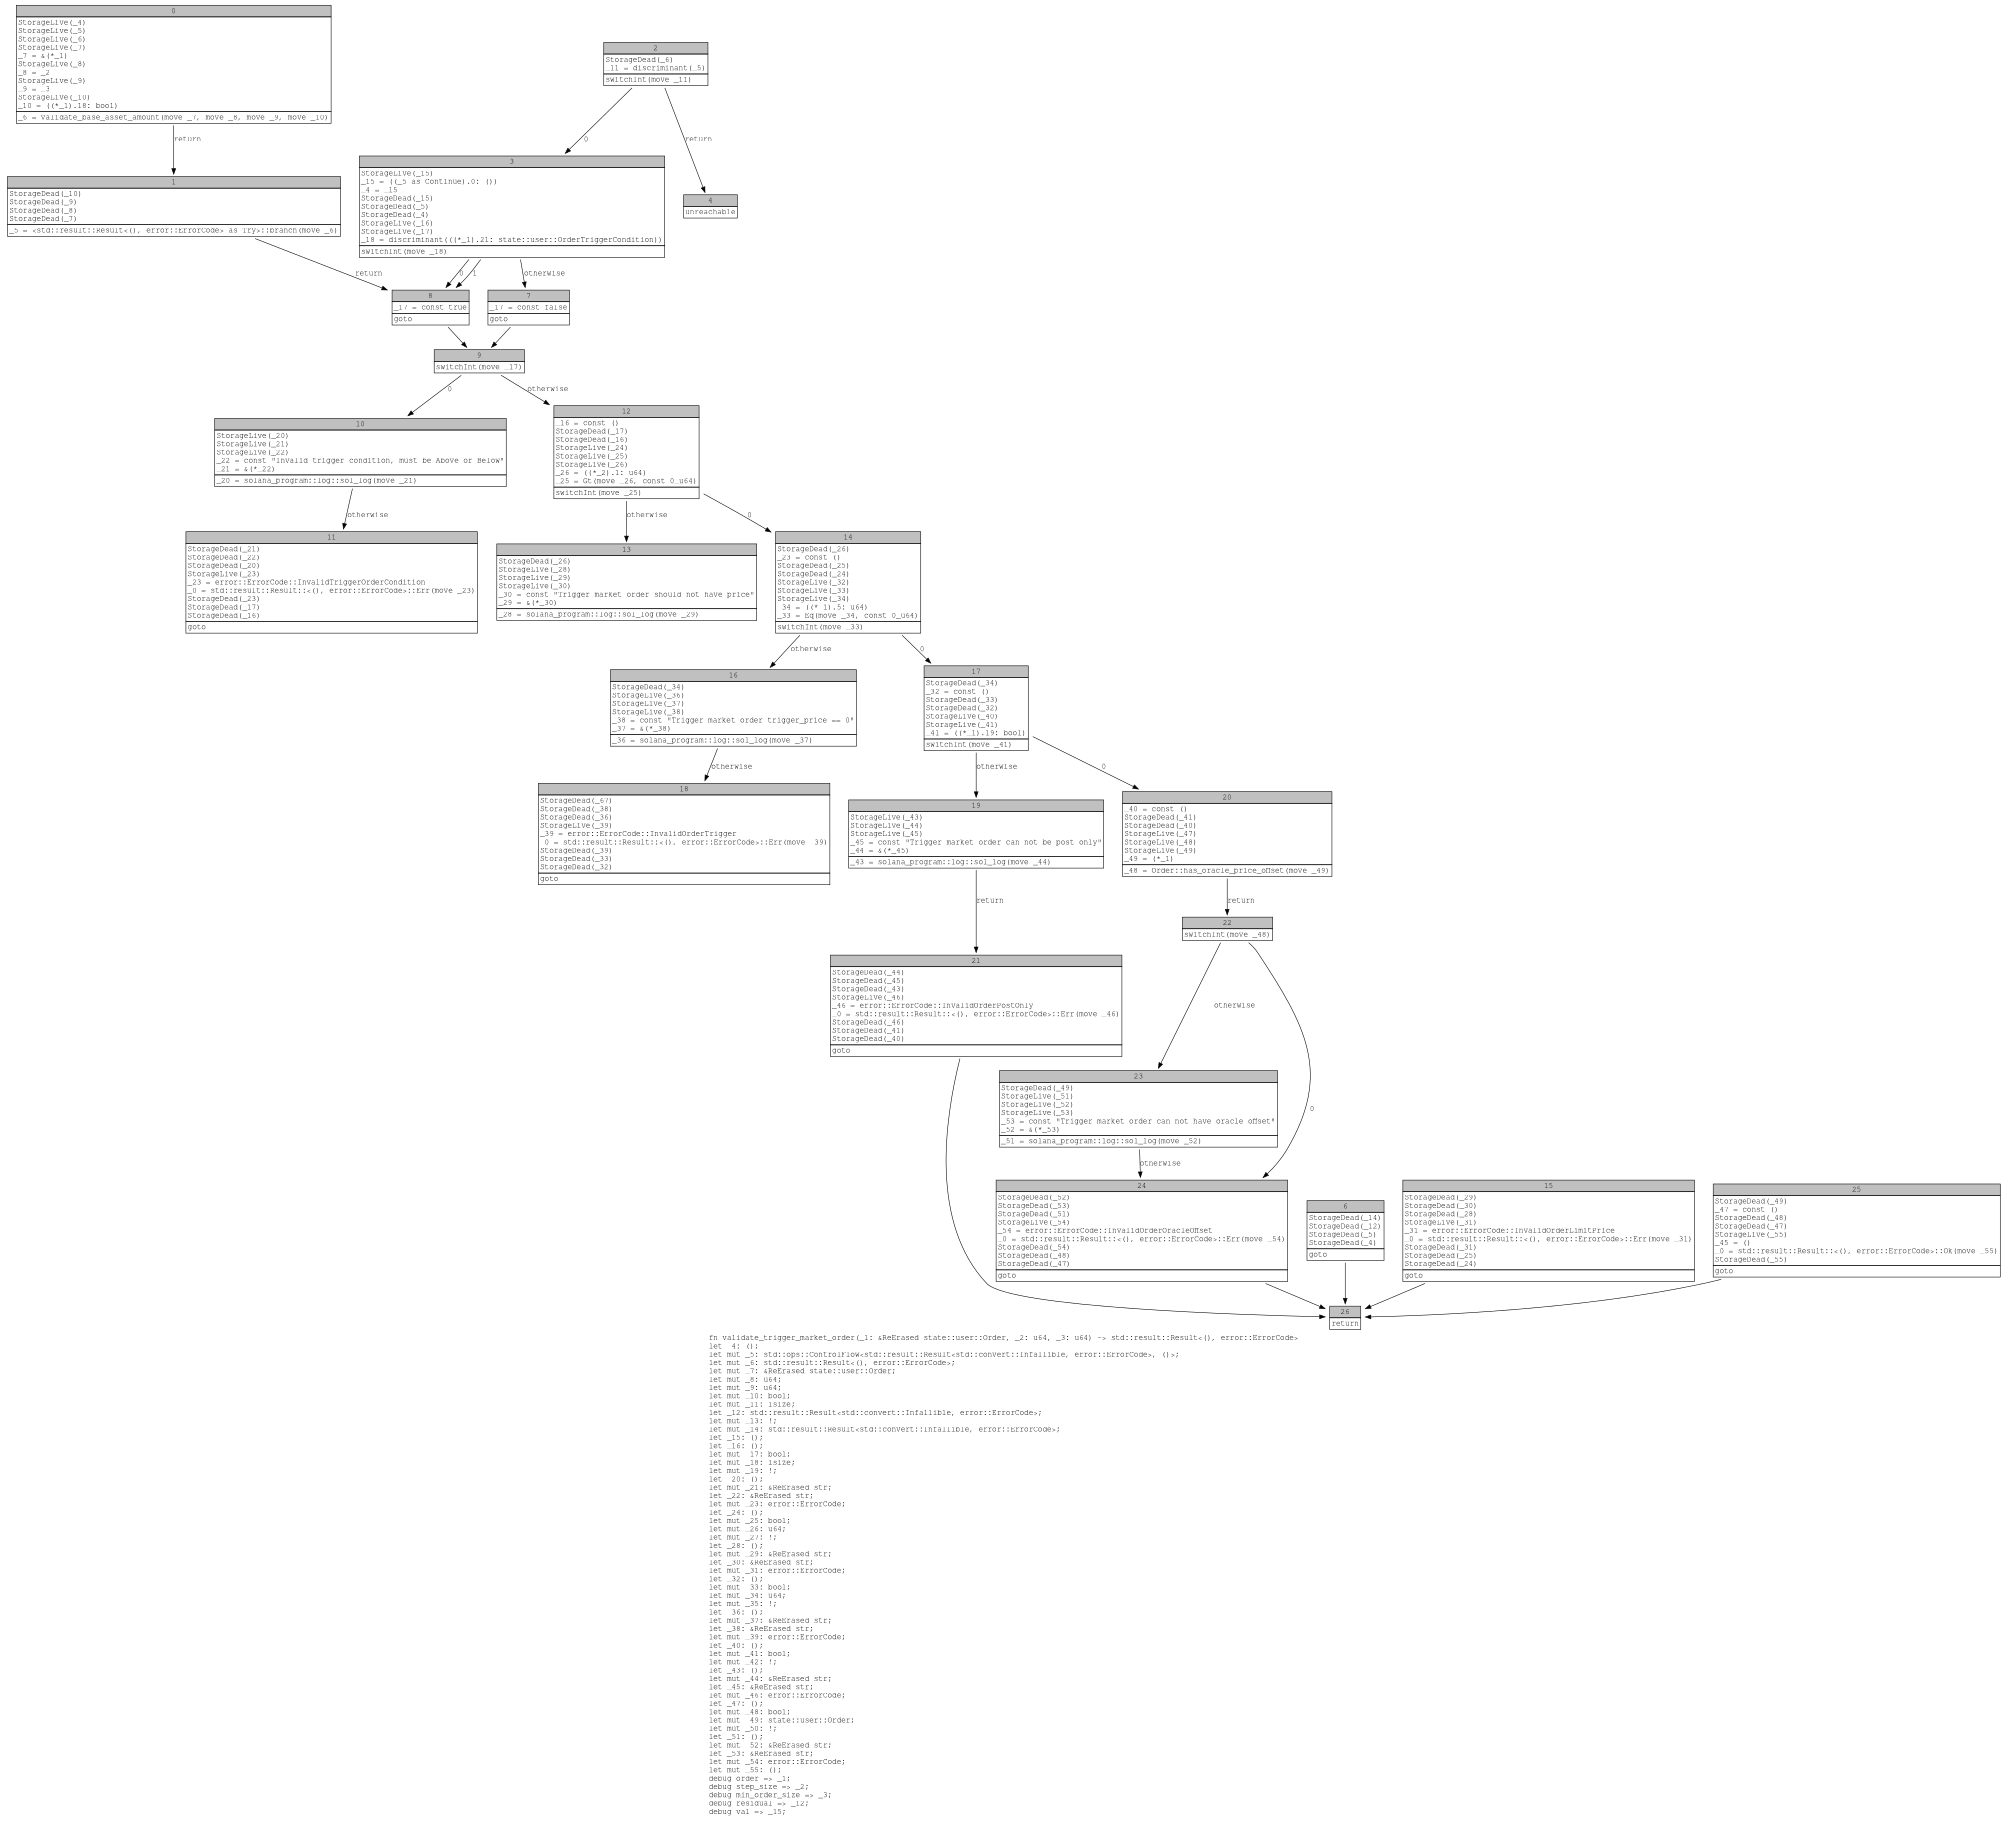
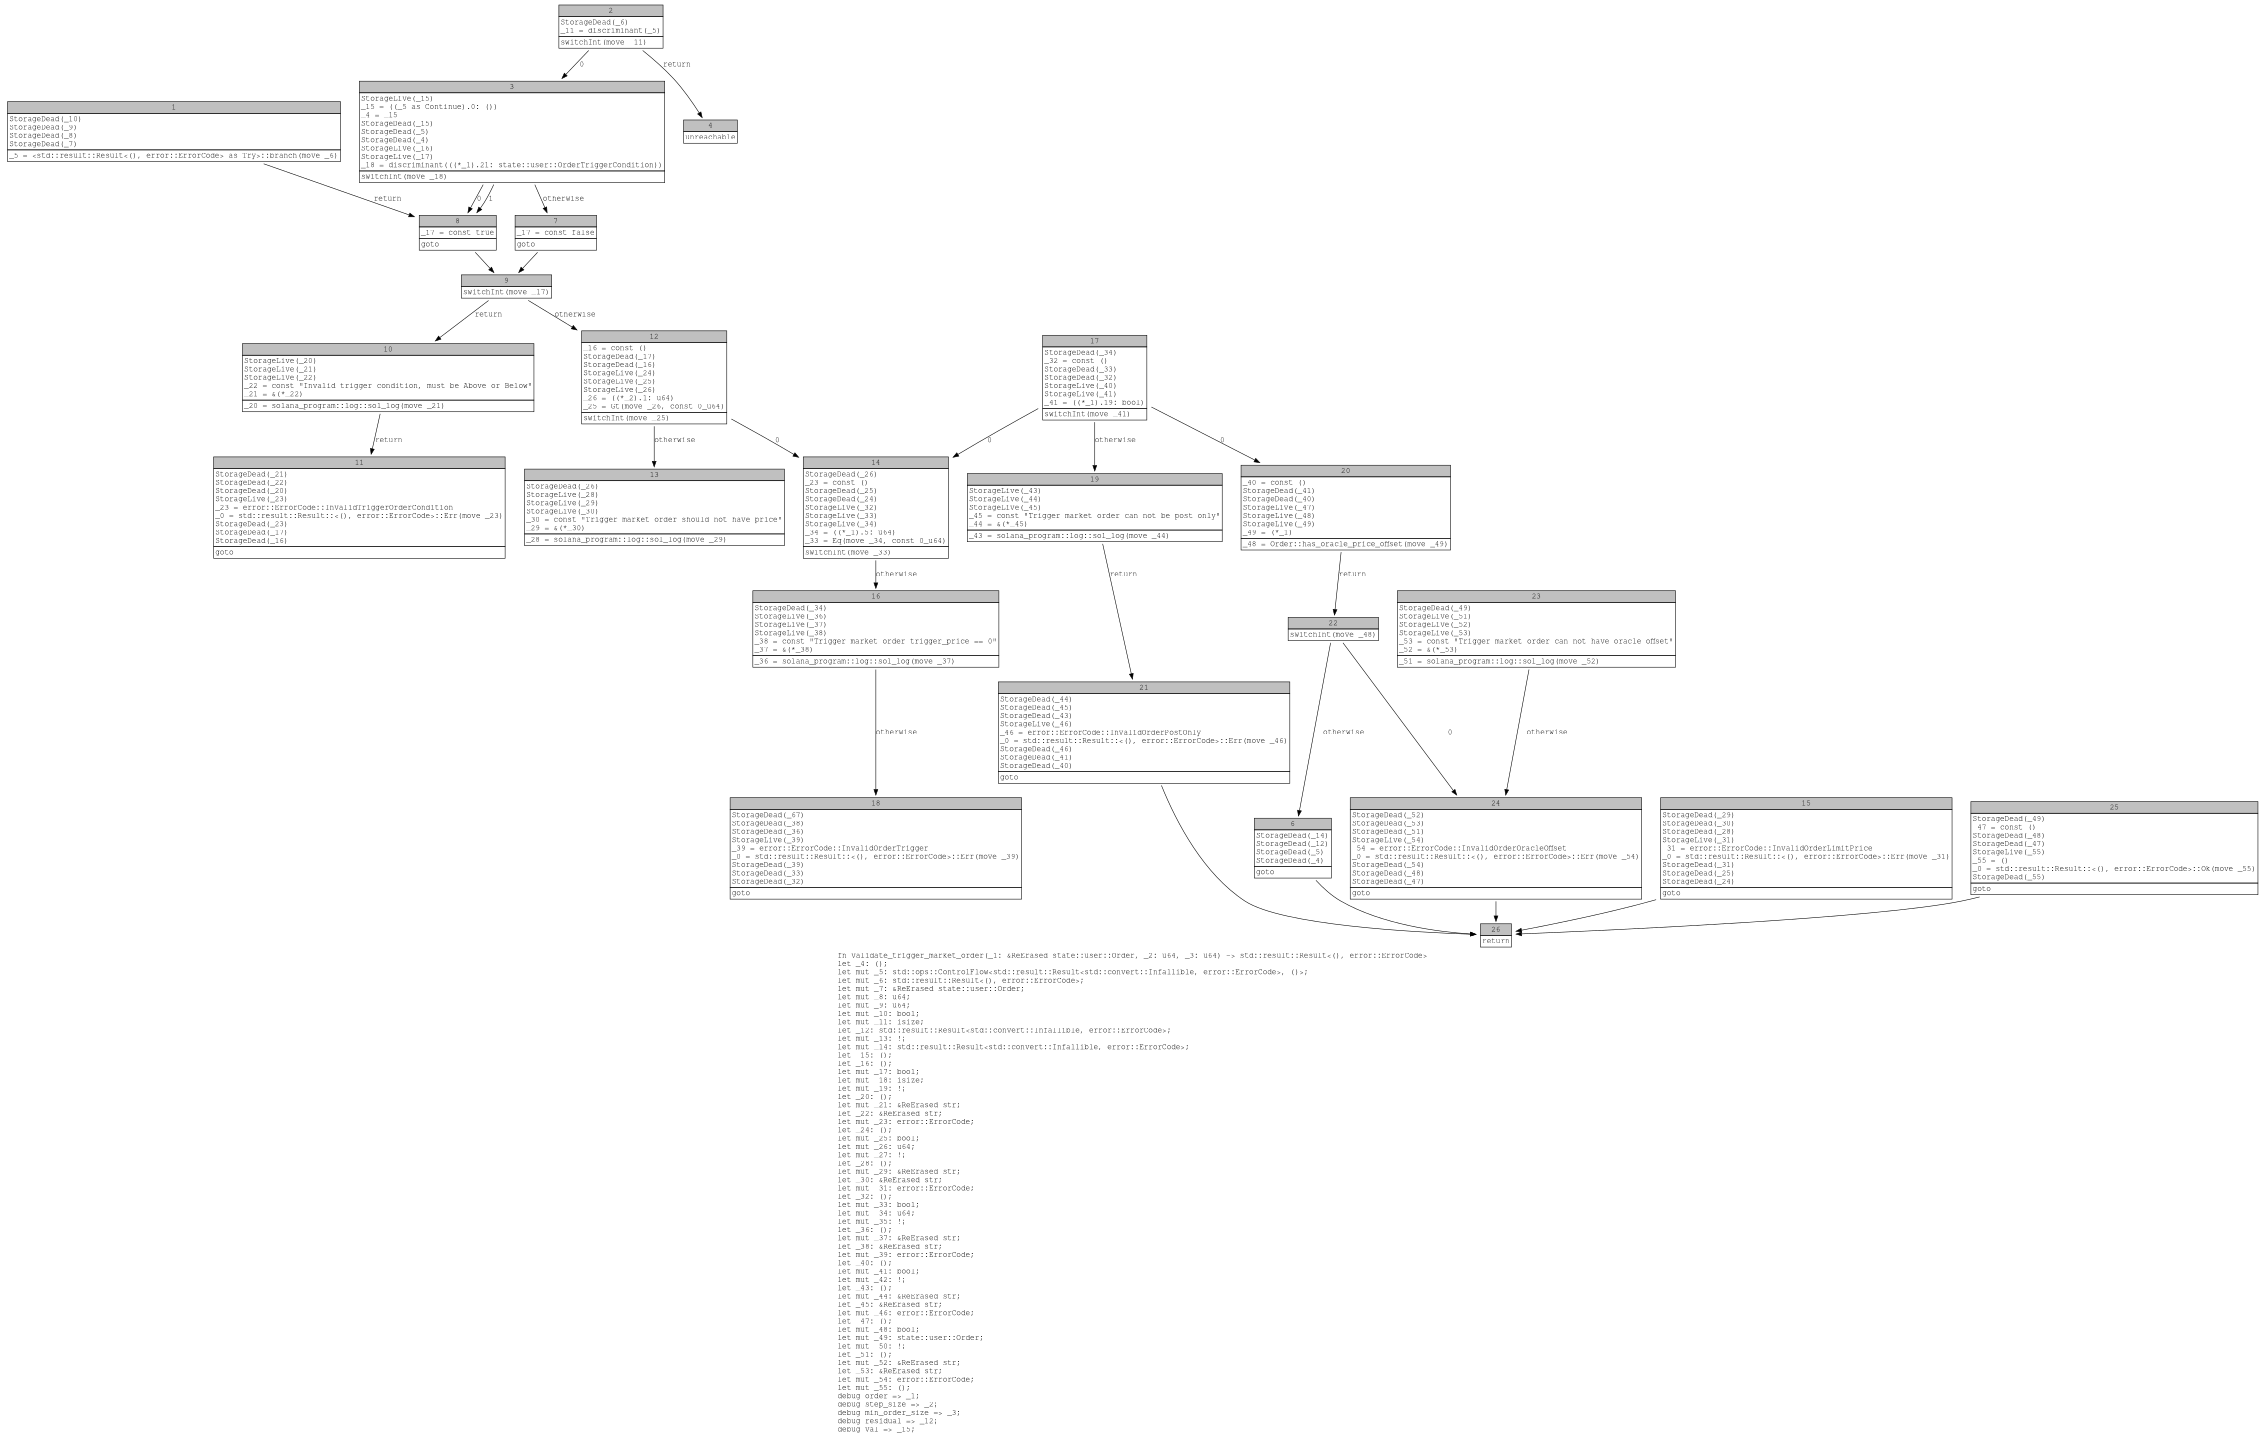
node "0": removed
edge "9" -> "10": label "0" -> "return"
edge "10" -> "11": label "otherwise" -> "return"
edge "14" -> "17": reversed
edge "22" -> "23": now "22" -> "6"
node "25": text "_45 = ()" -> "_55 = ()"
